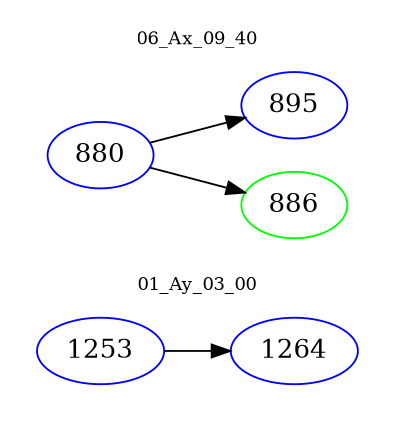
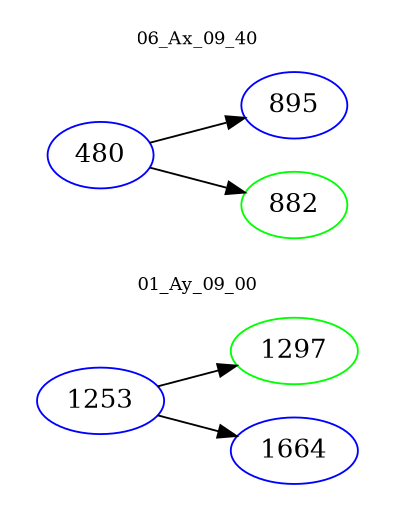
node "880": label "880" -> "480"
node "886": label "886" -> "882"
cluster "01_Ay_03_00": label "01_Ay_03_00" -> "01_Ay_09_00"
node "1264": label "1264" -> "1664"
node "1297": added
